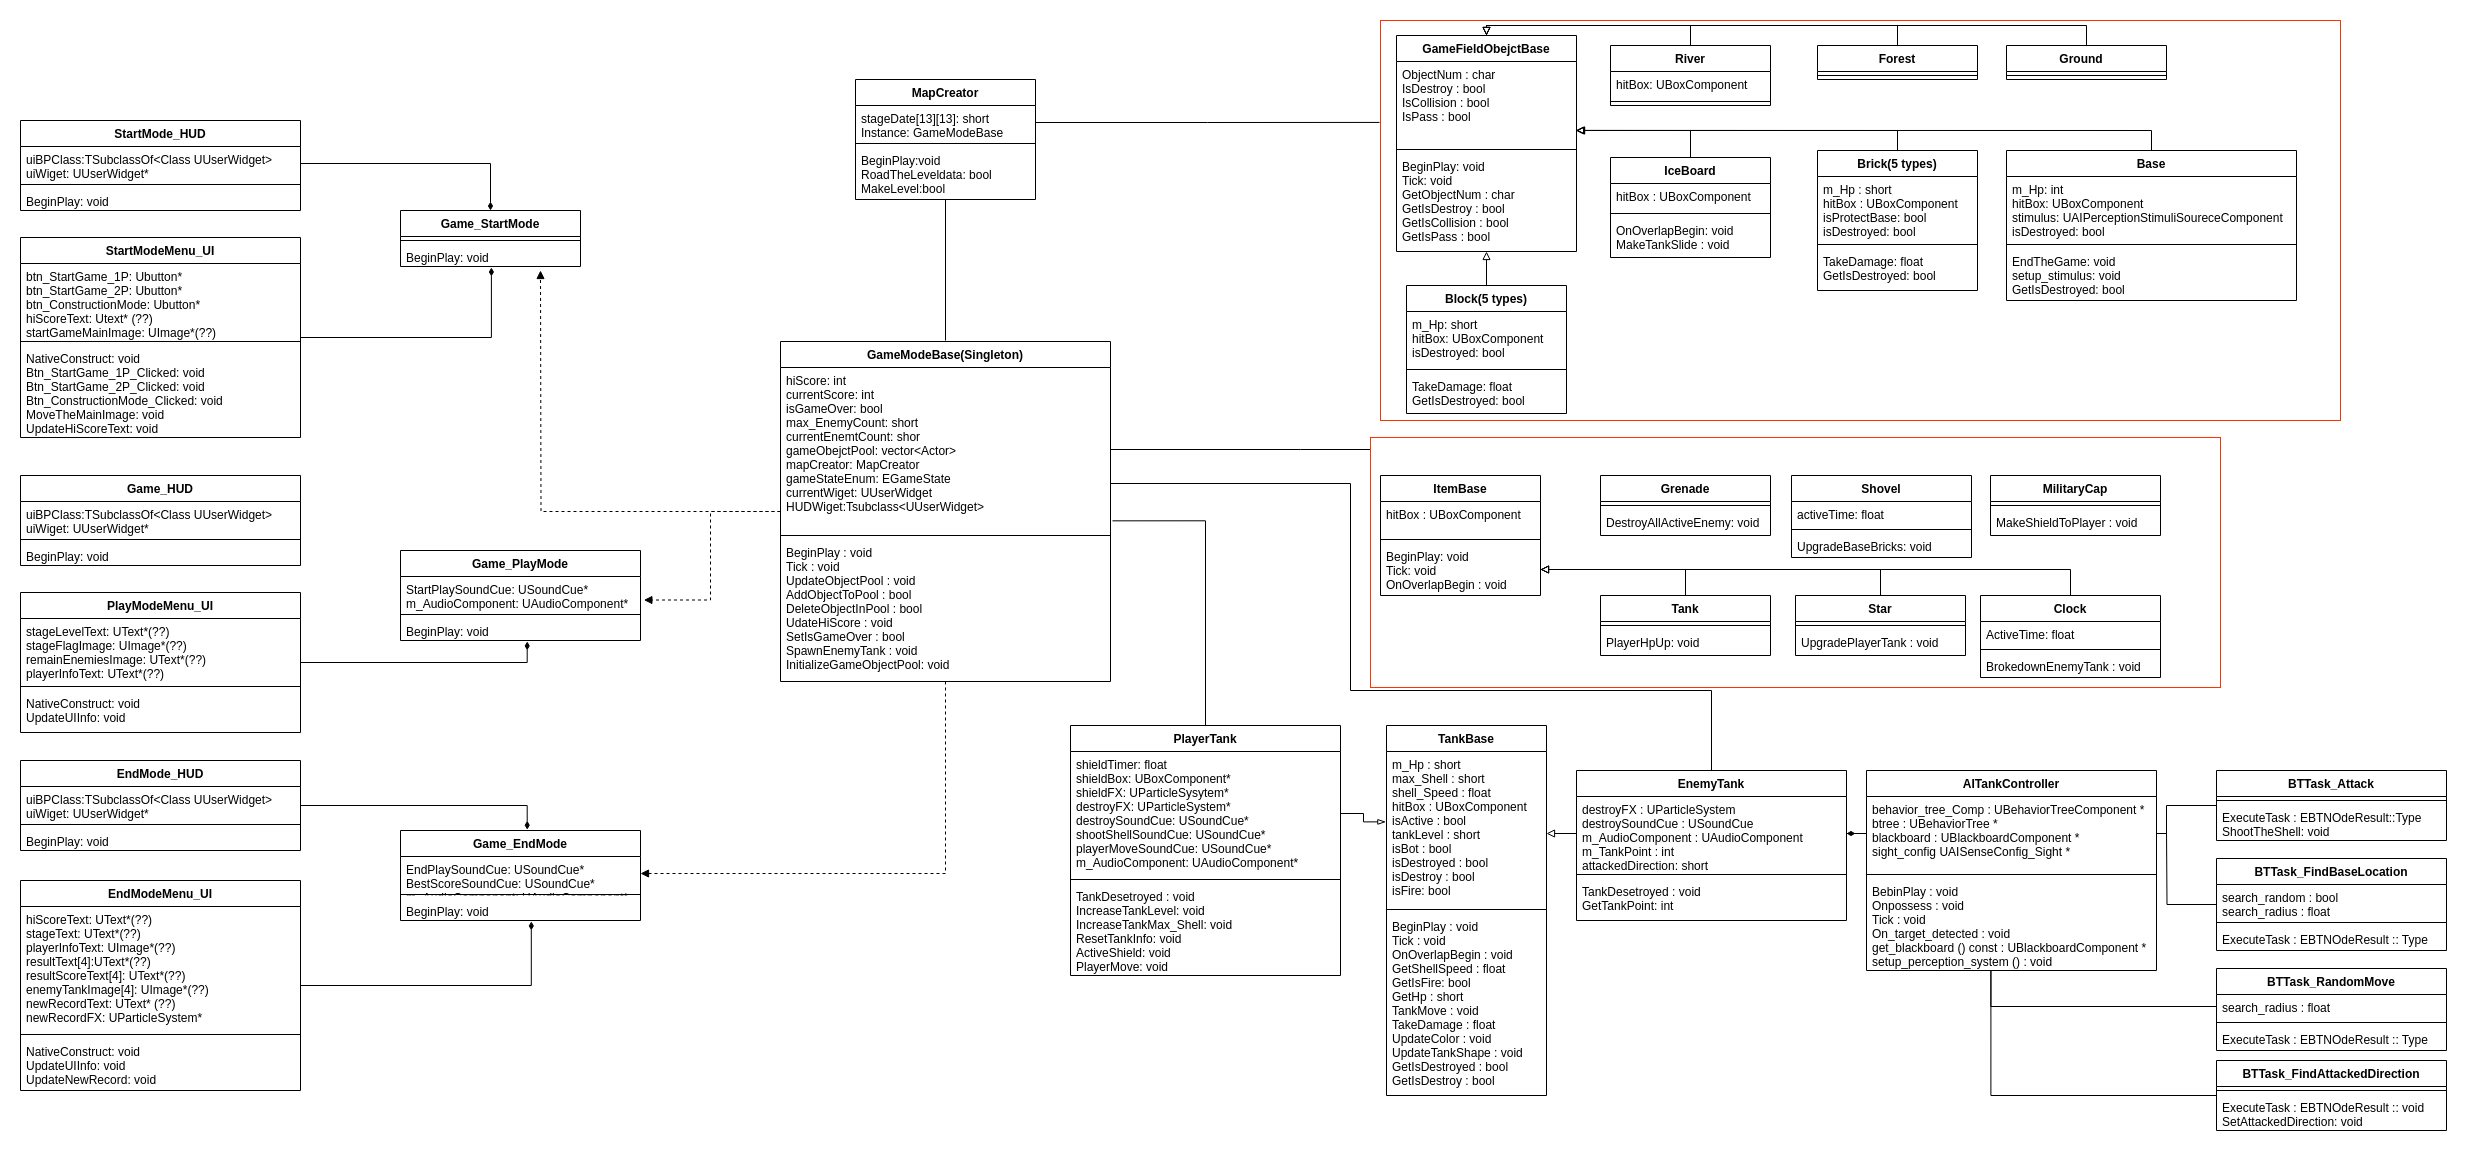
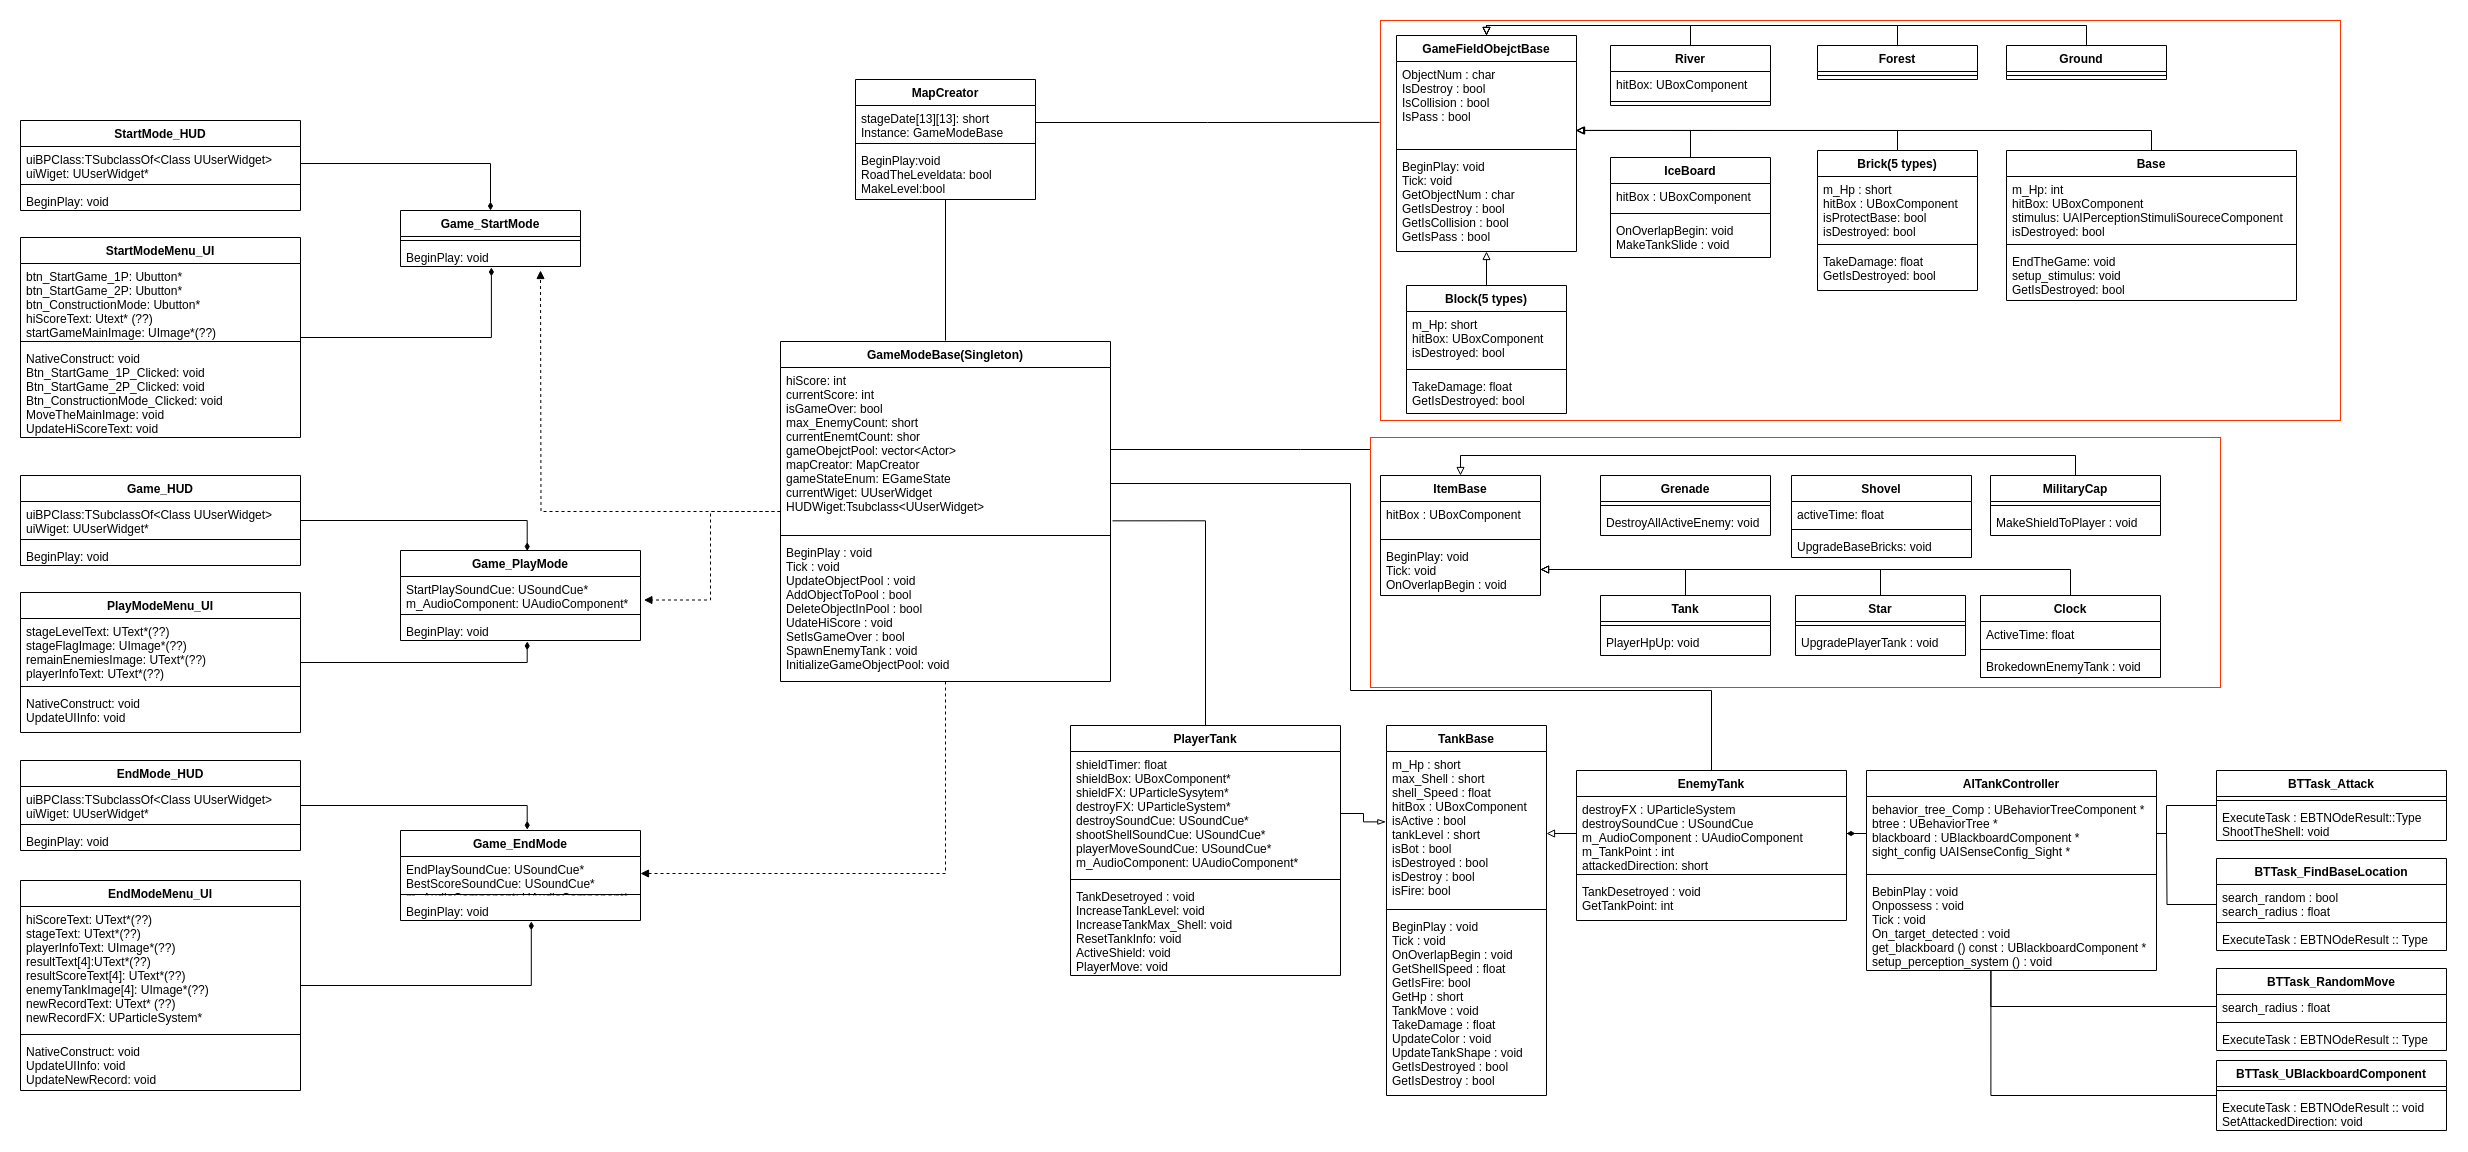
edge "MilitaryCap" -> "ItemBase": added
edge "Game_HUD" -> "Game_PlayMode": added
node "BTTask_FindAttackedDirection": label "BTTask_FindAttackedDirection" -> "BTTask_UBlackboardComponent"
